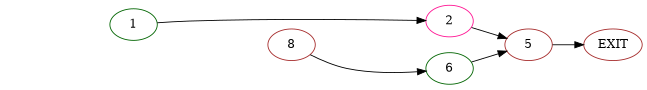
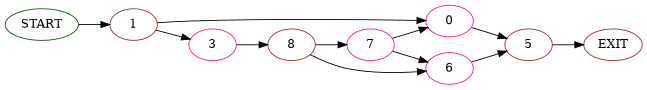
node "2": label "2" -> "0"
node "START": added
node "1": color darkgreen -> brown
node "3": added
node "7": added
node "6": color darkgreen -> deeppink
